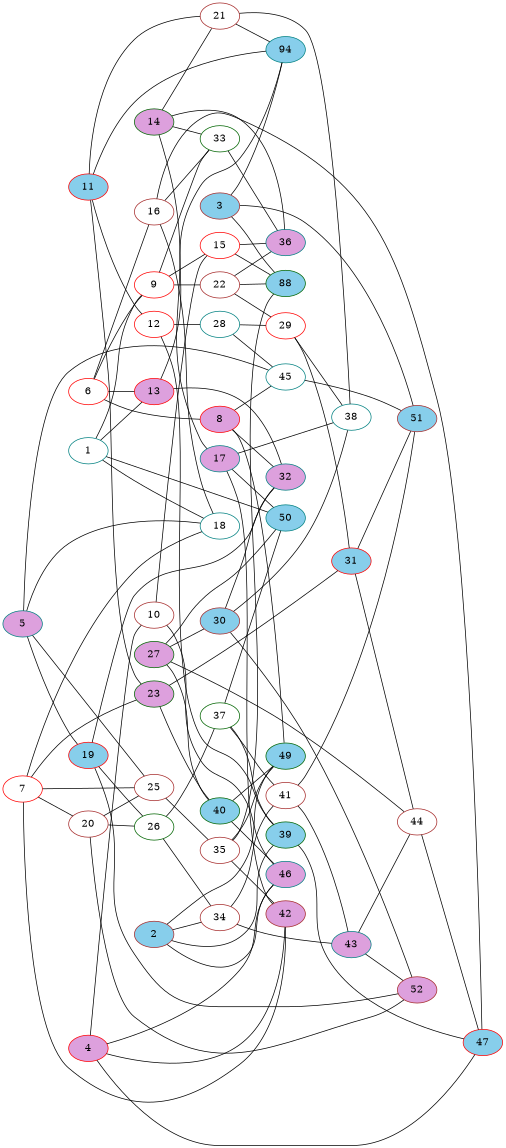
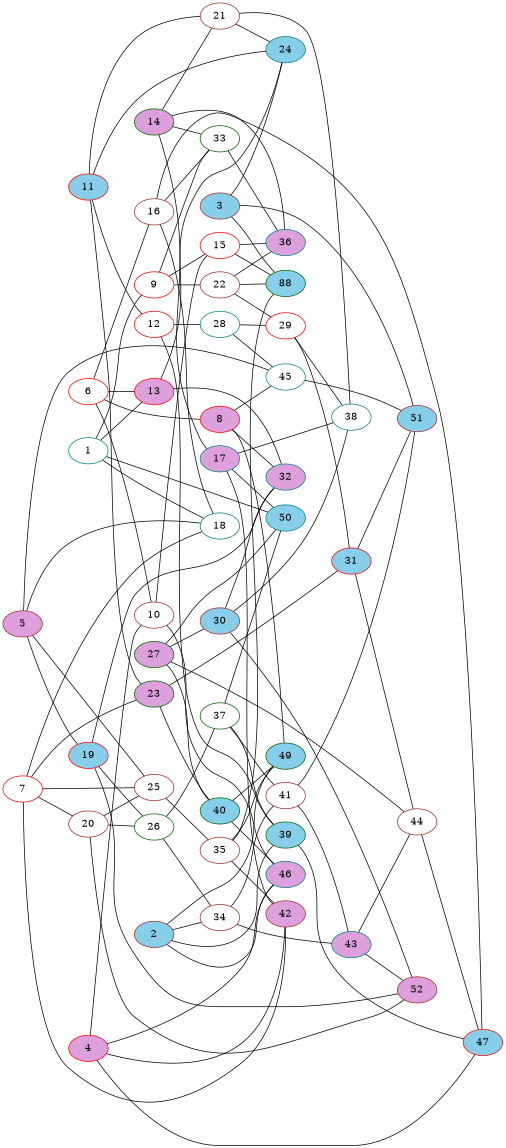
node "94": label "94" -> "24"
edge "9" -- "6": now "10" -- "6"
node "5": color teal -> brown
